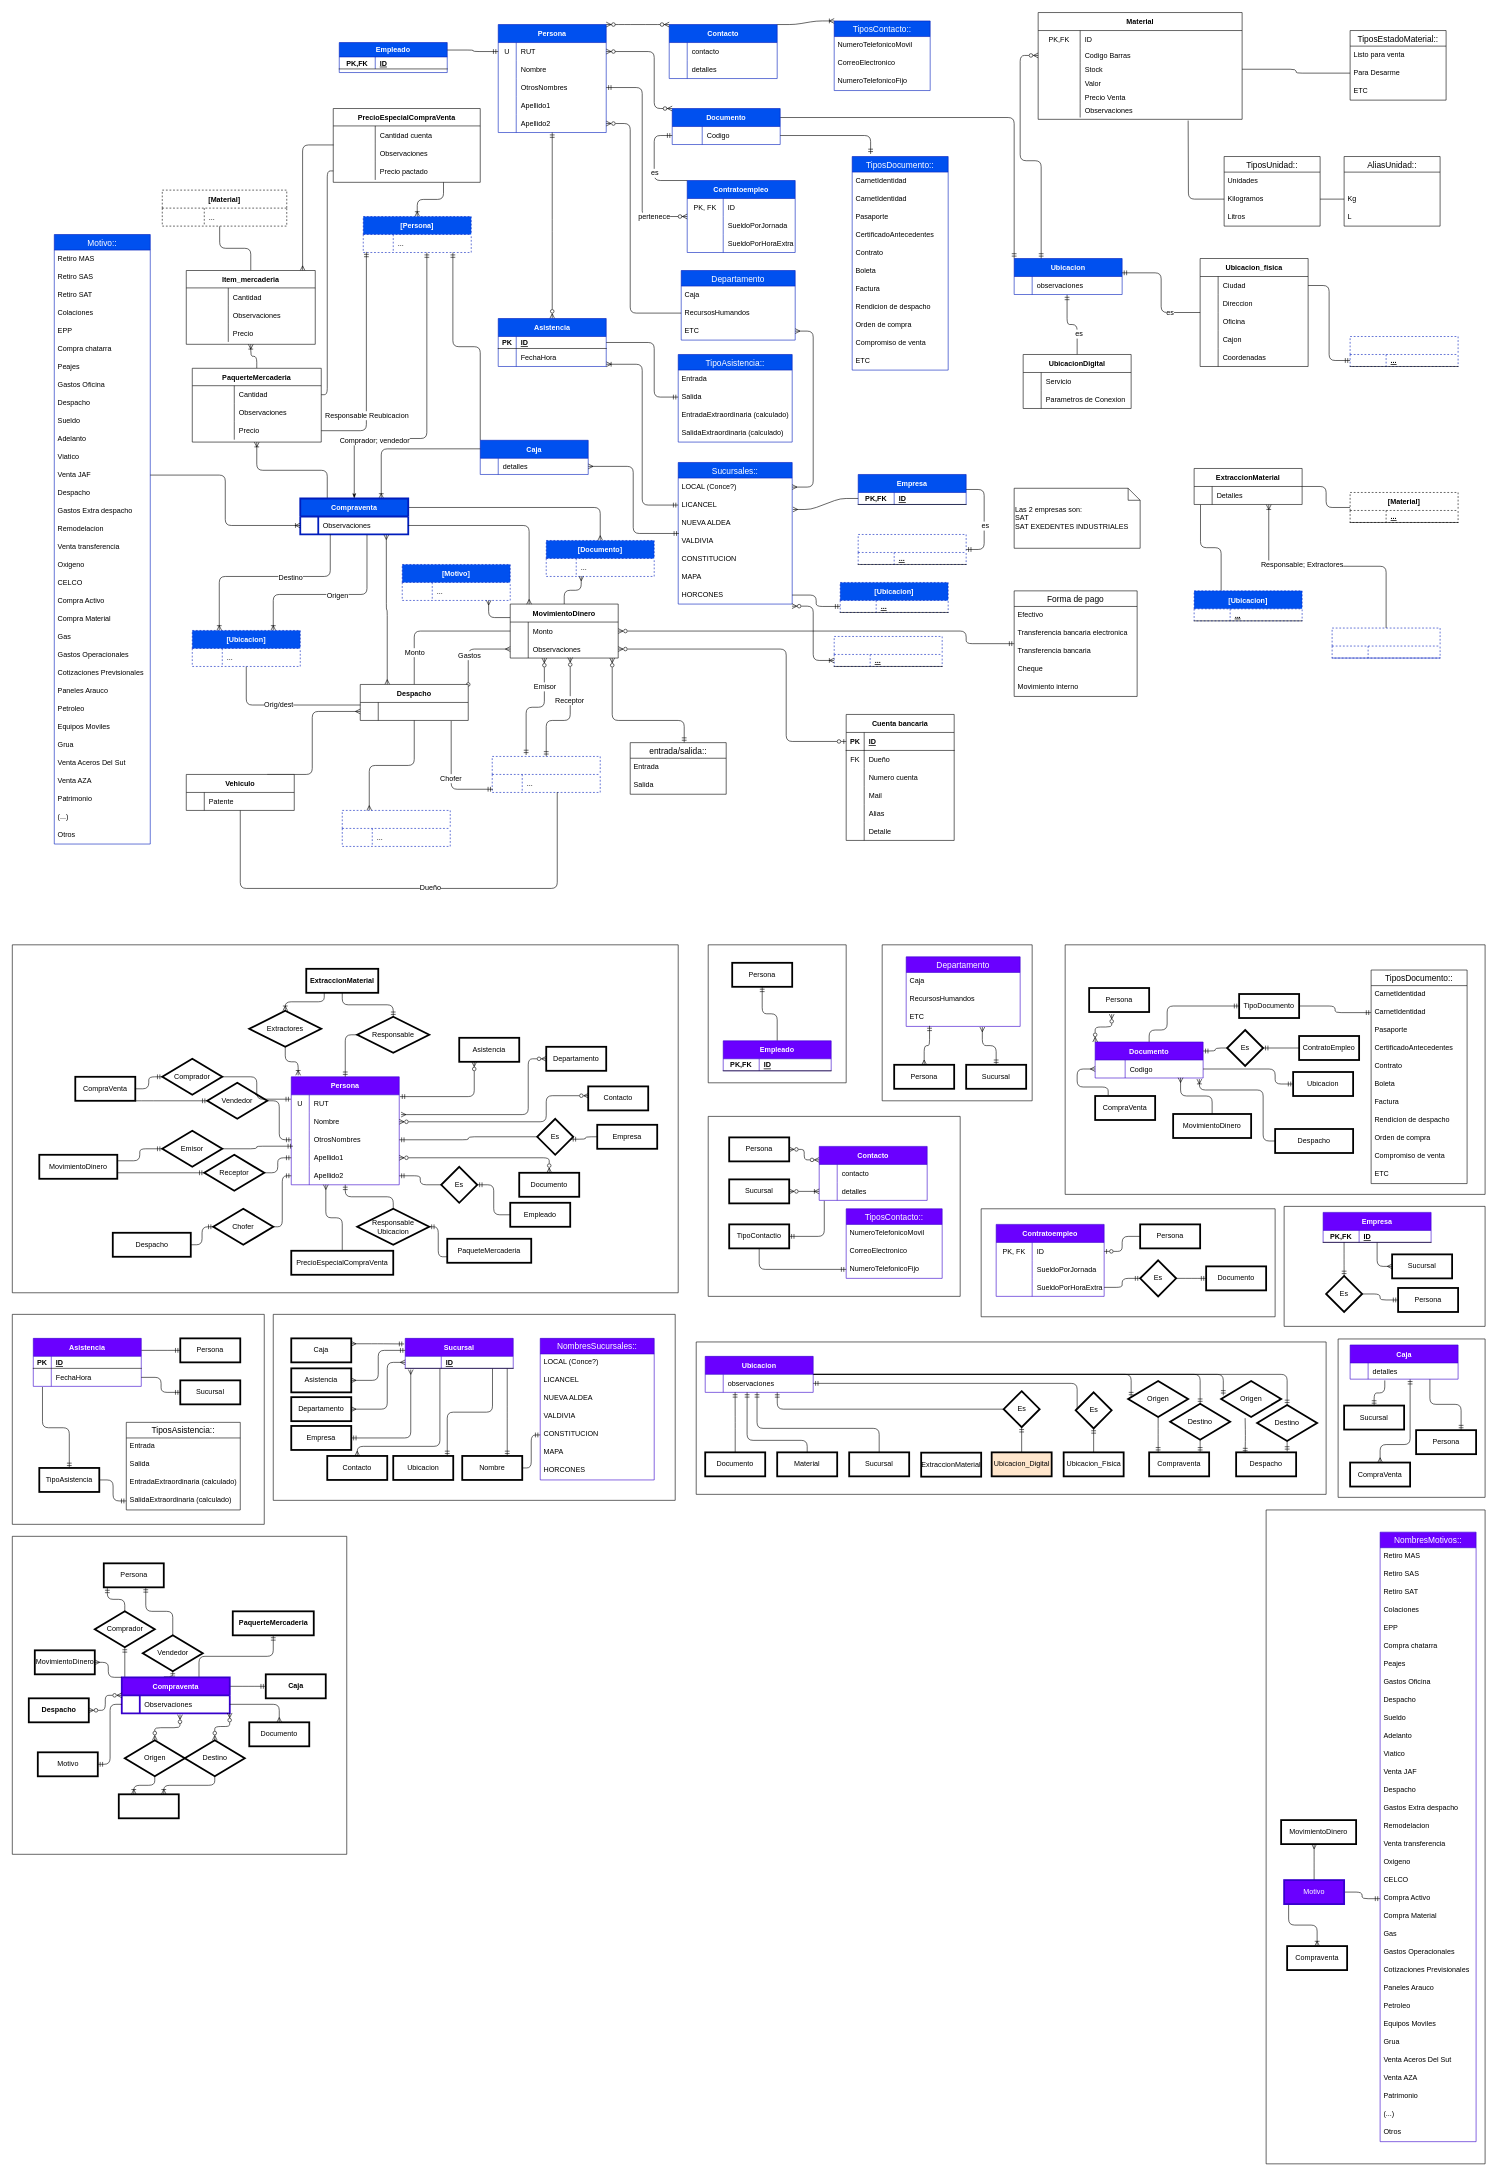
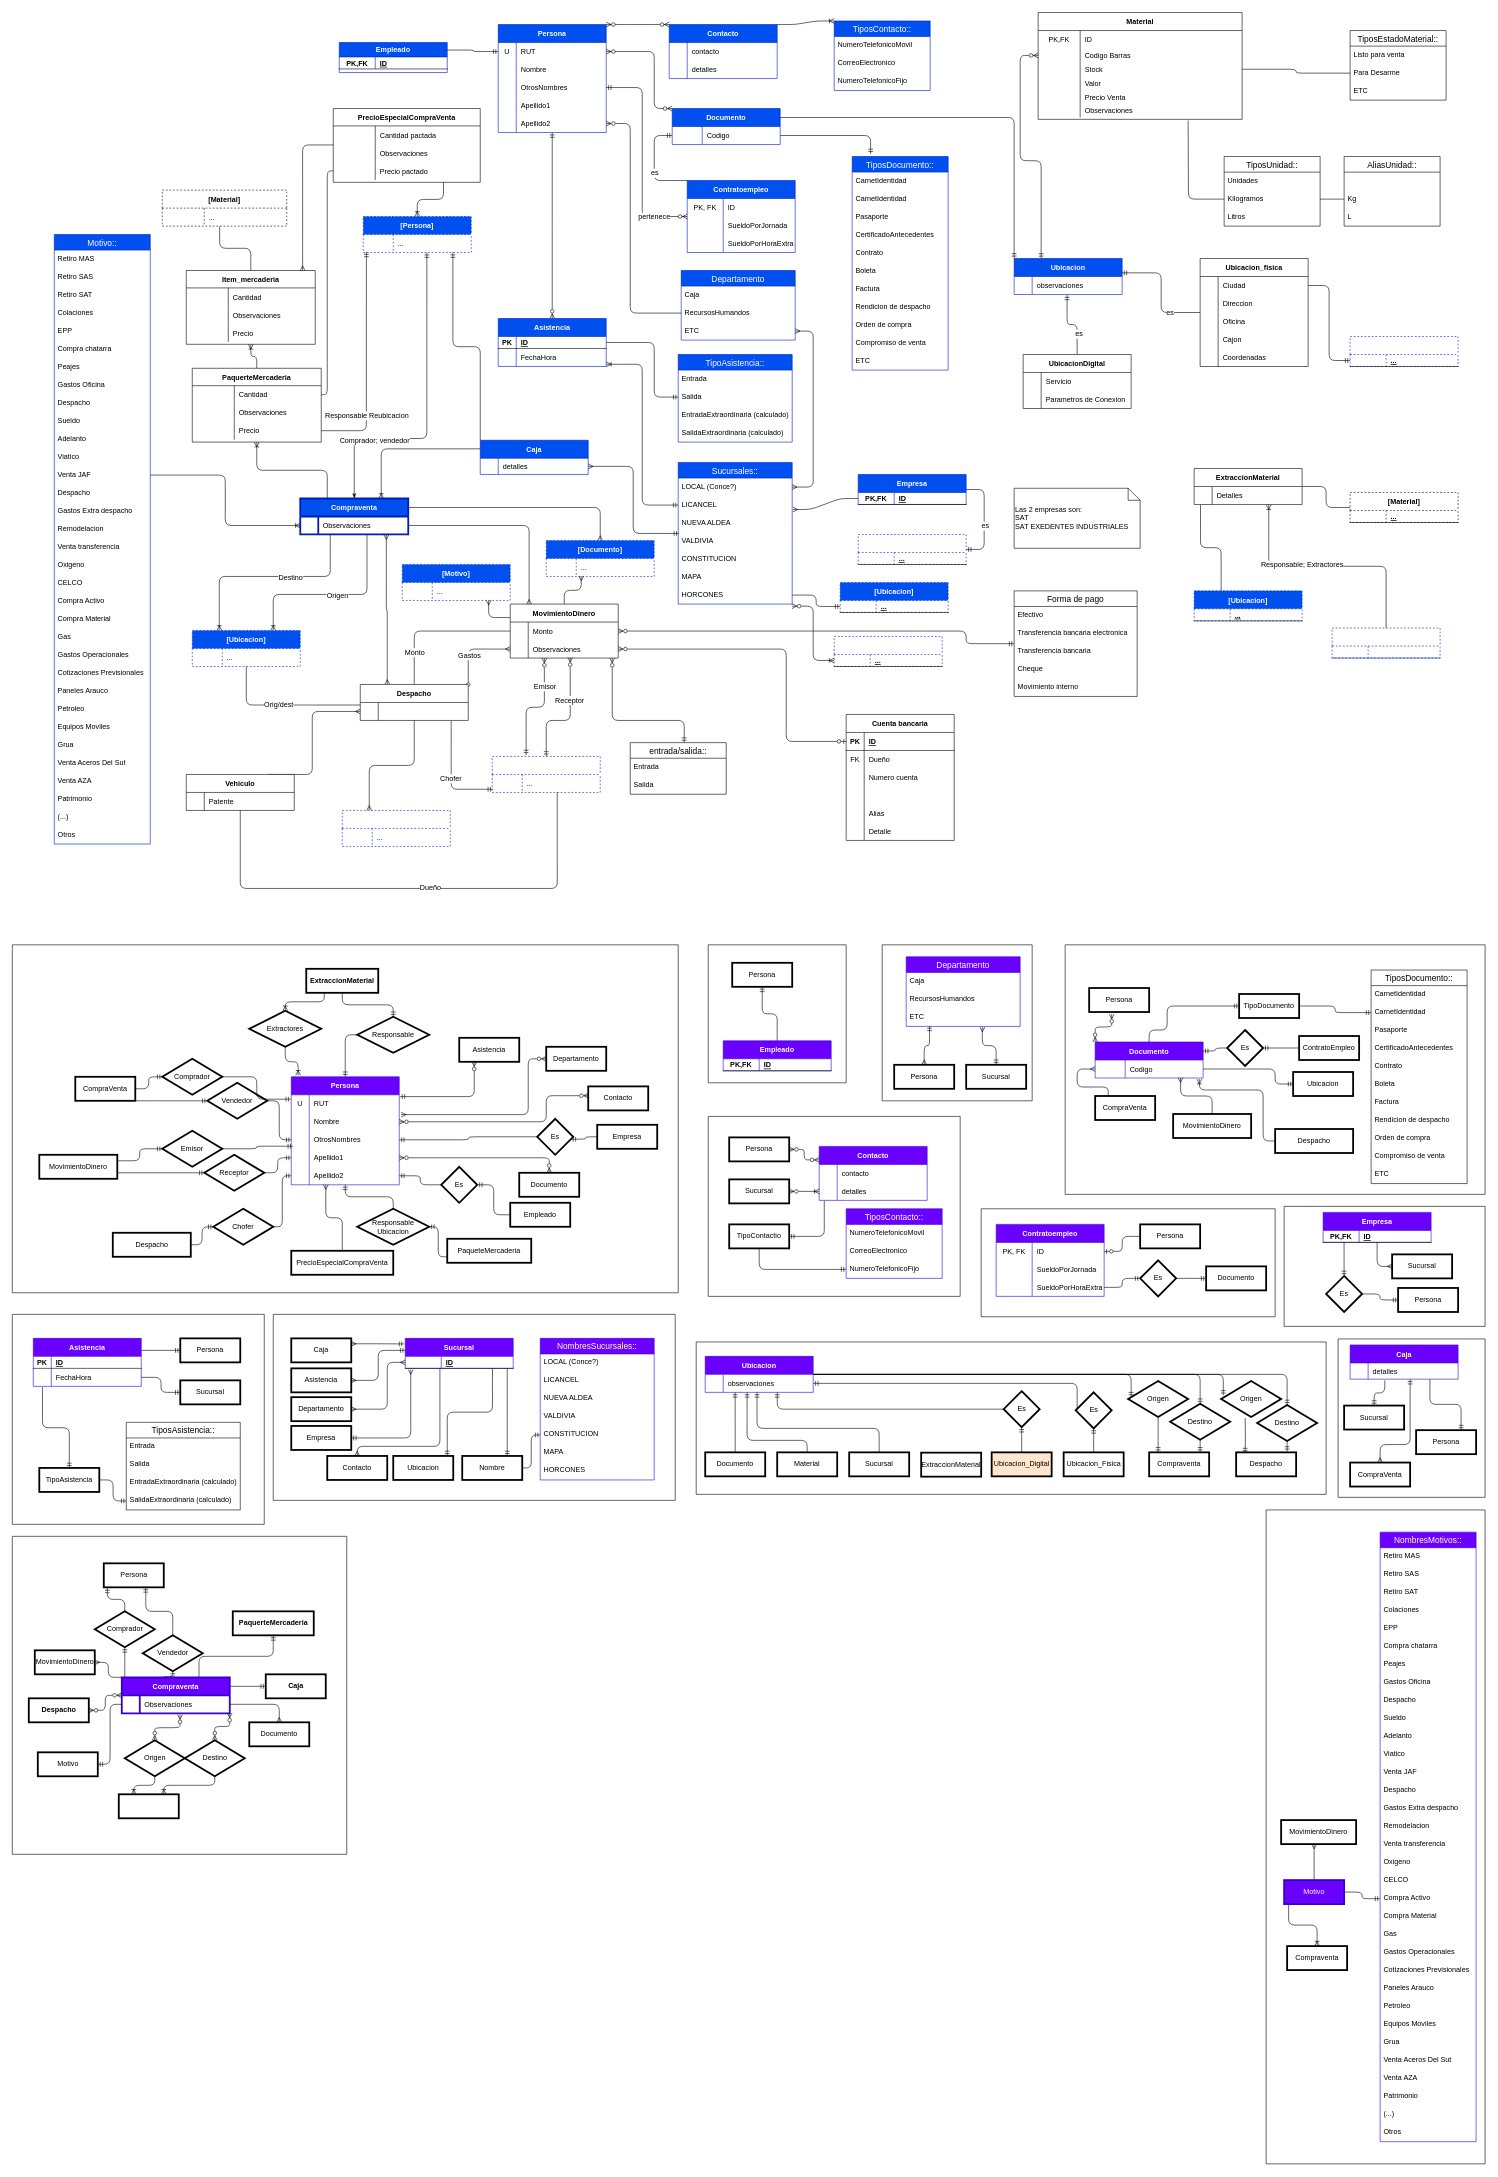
node "Cantidad cuenta": label "Cantidad cuenta" -> "Cantidad pactada"
node "Mail": removed
